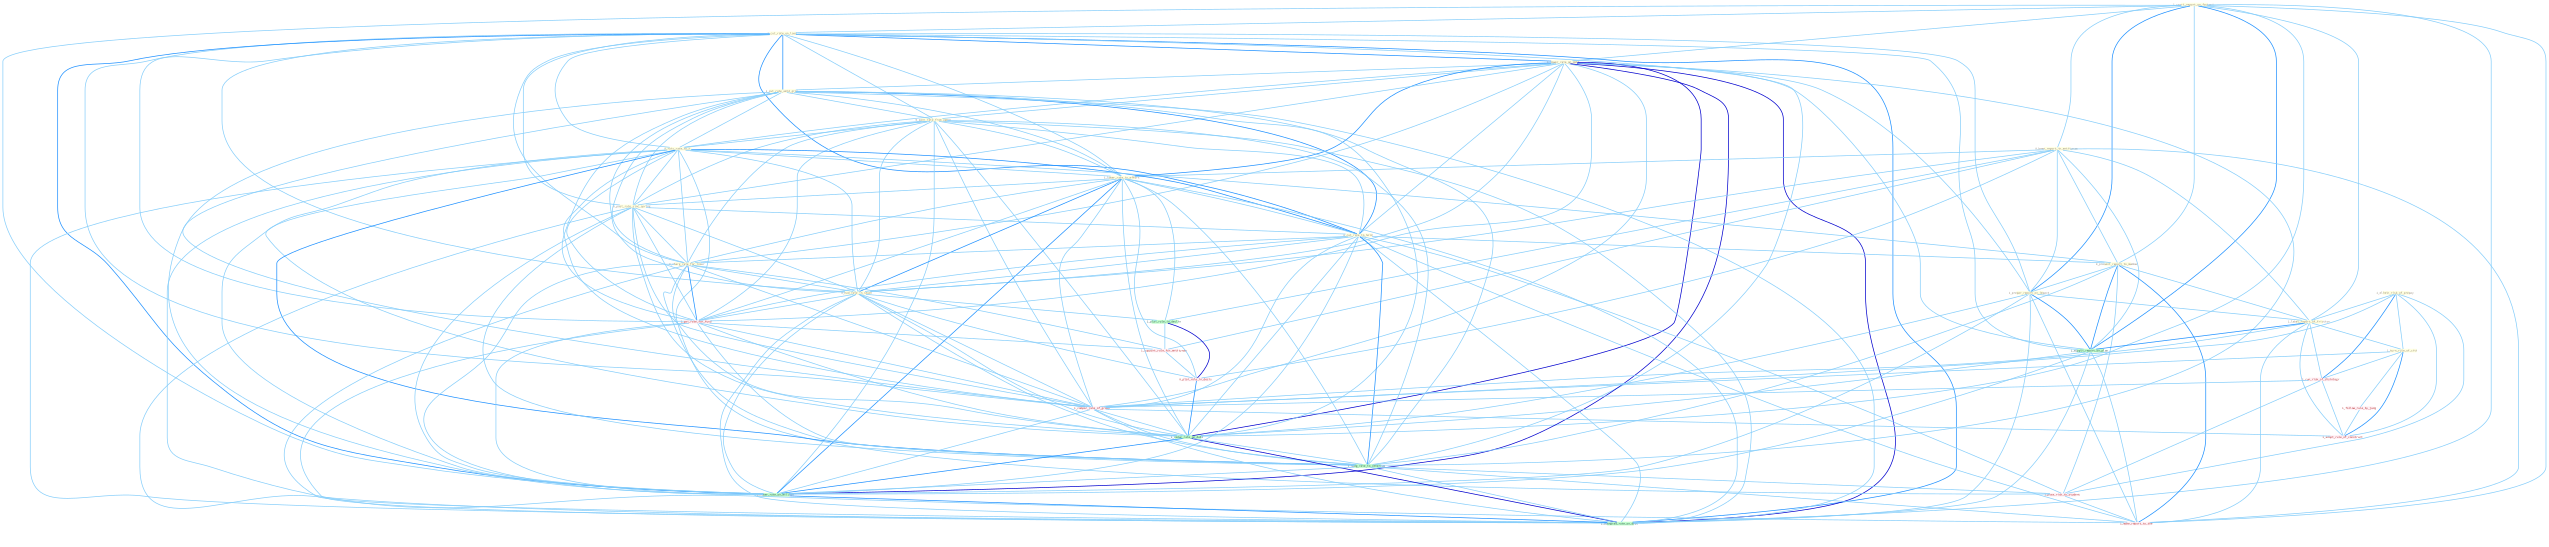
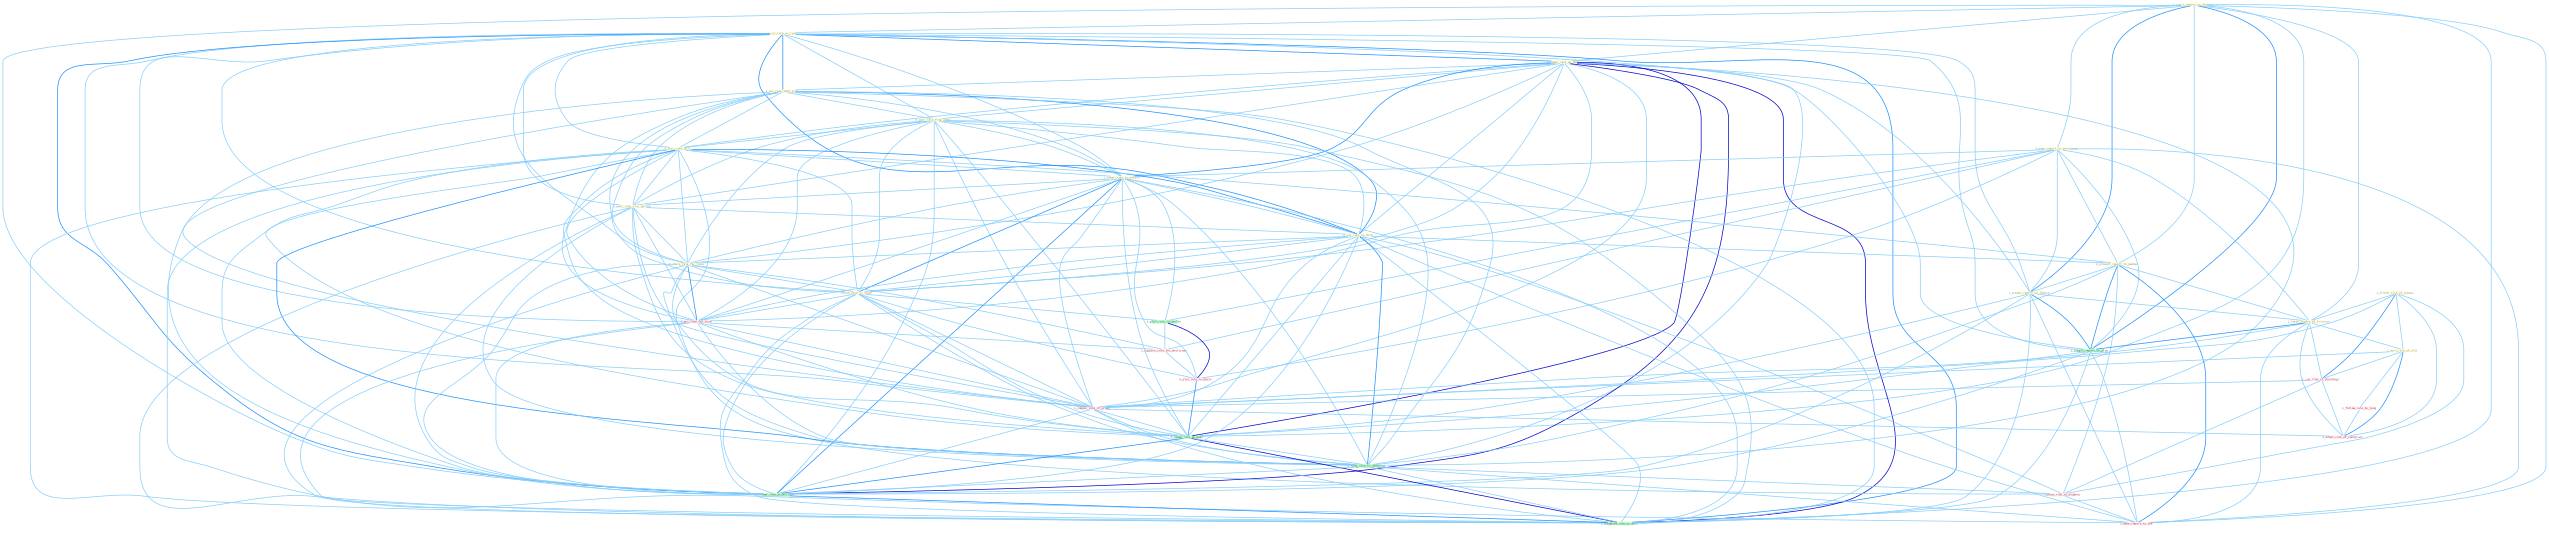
edge "0_cut_rate_amid_grow" -- "1_reduc_rate_on_debt": removed
edge "0_post_rate_sinc_spring" -- "0_had_rate_in_studi": removed
